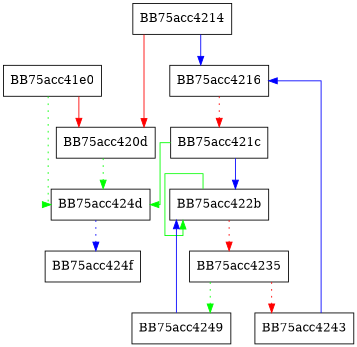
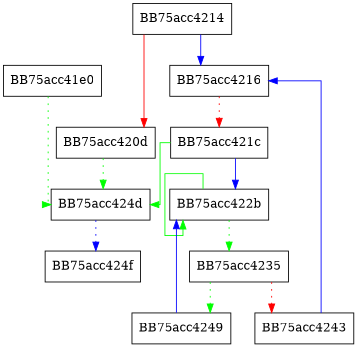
edge "BB75acc41e0" -> "BB75acc420d": removed
edge "BB75acc422b" -> "BB75acc4235": color red -> green
